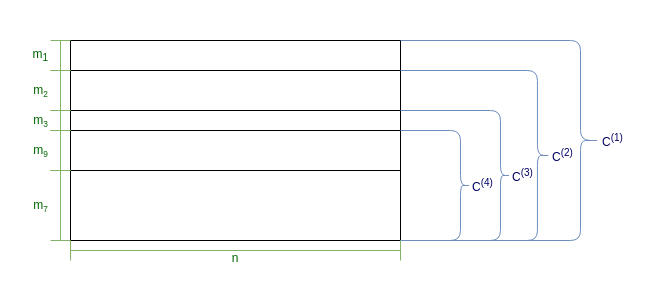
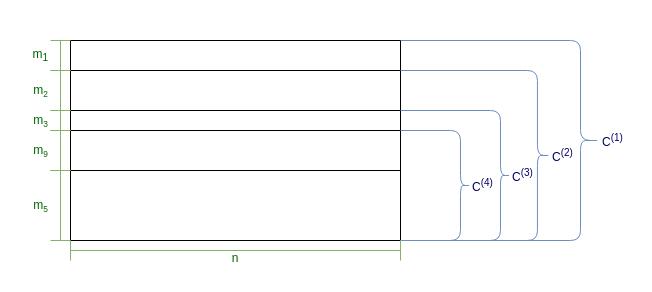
node "m7": label "m7" -> "m5"
